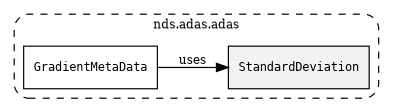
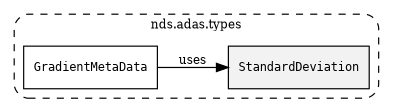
cluster "nds.adas.adas": label "nds.adas.adas" -> "nds.adas.types"
